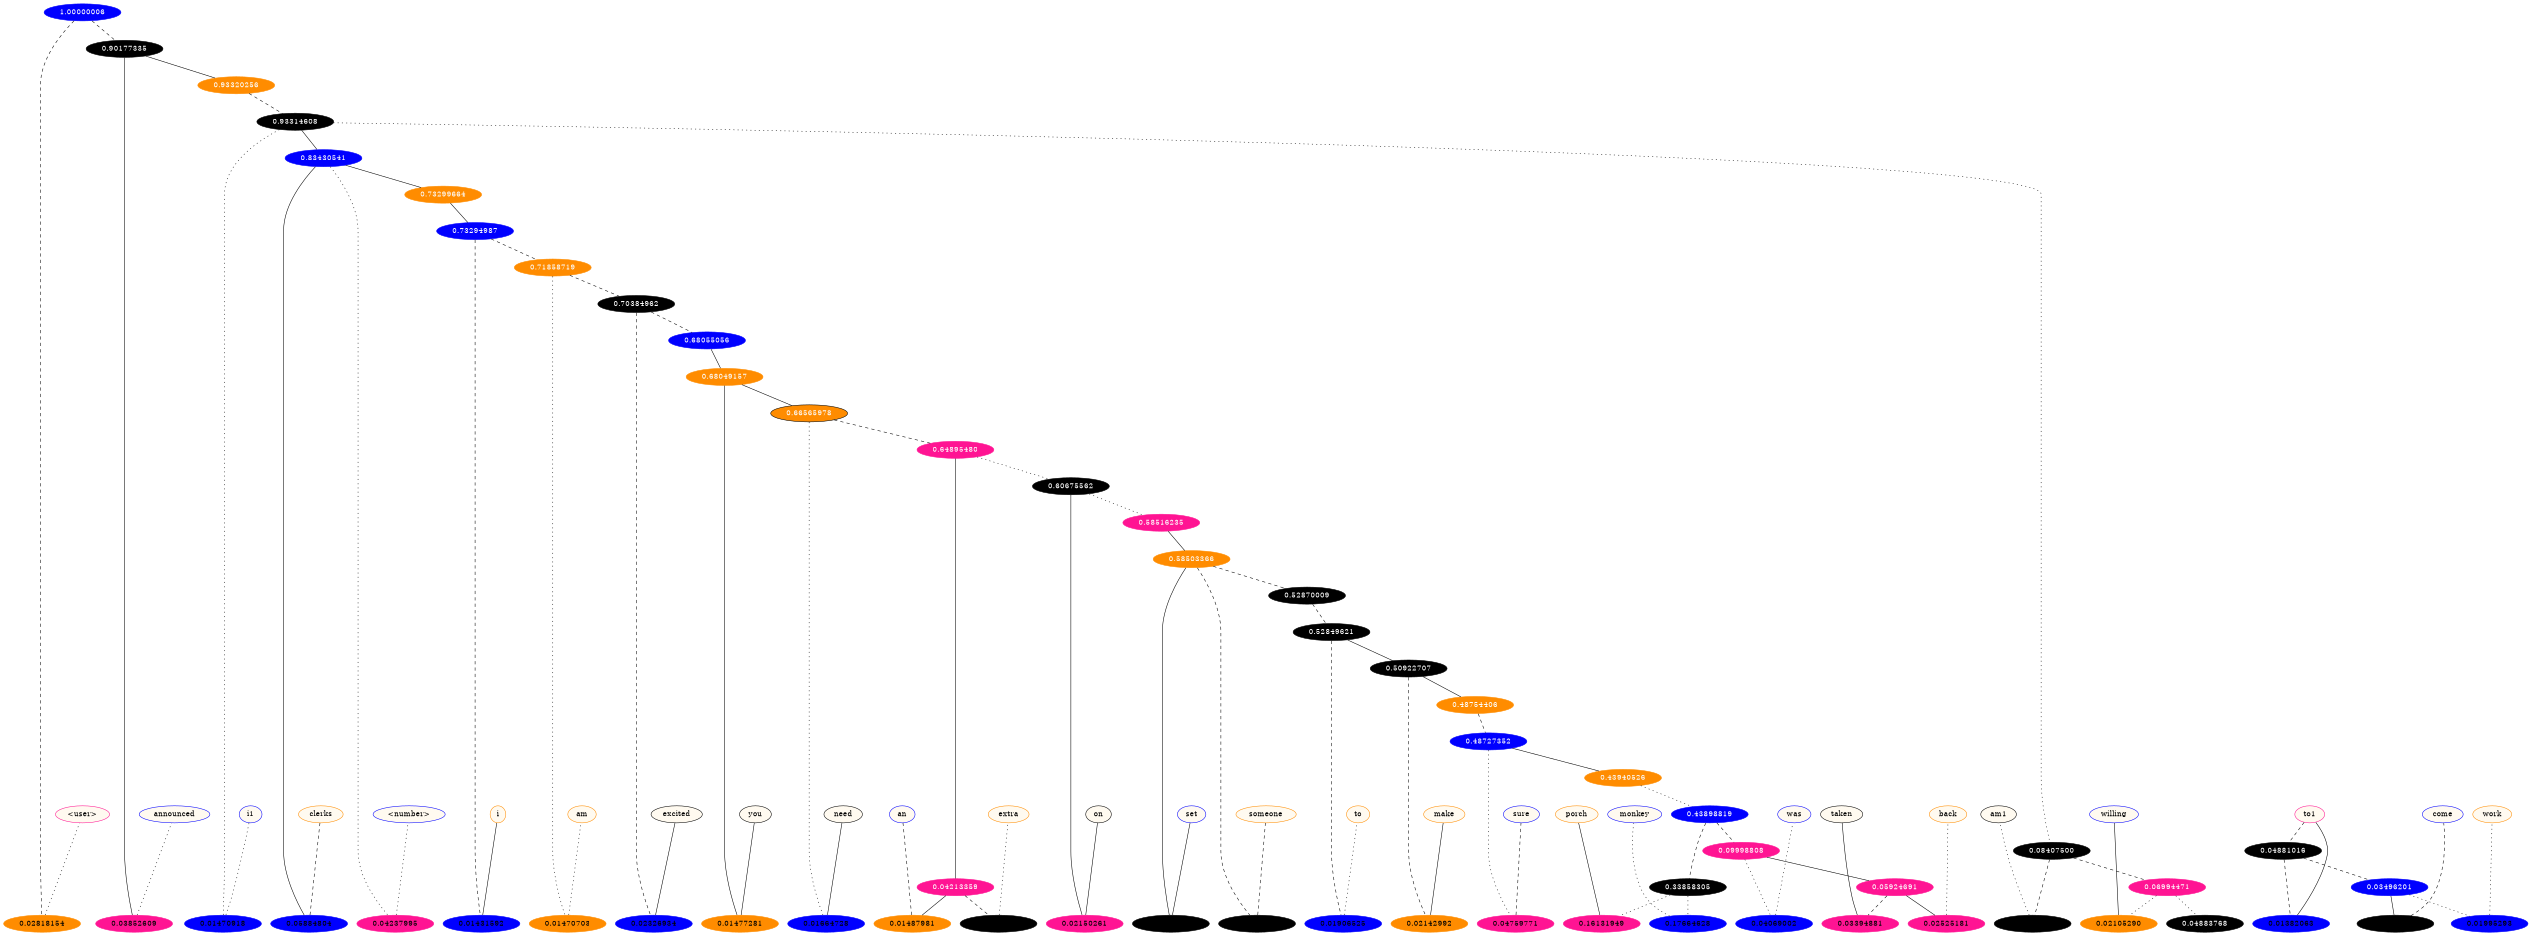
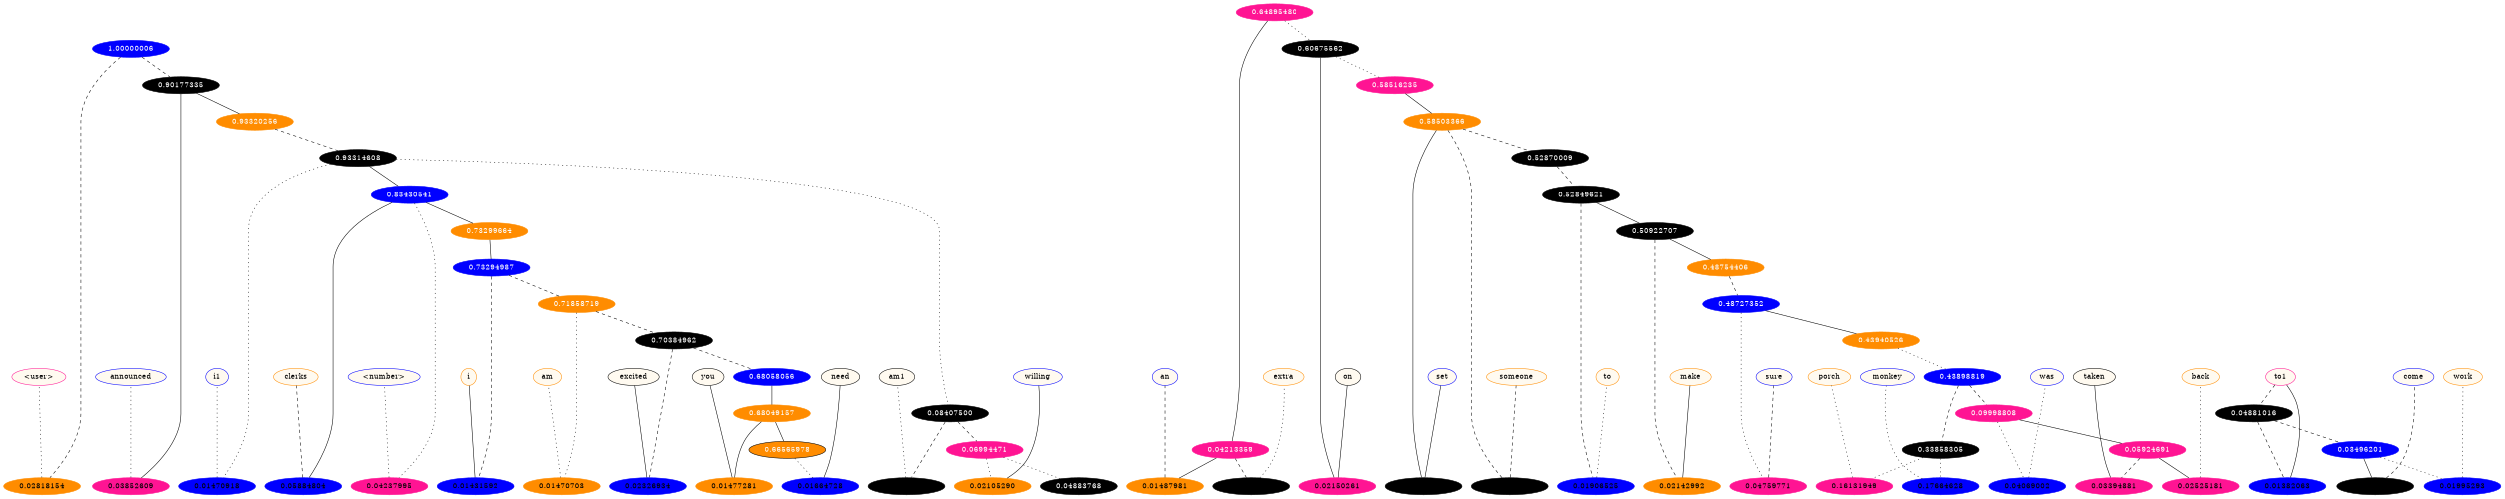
node "0.68055056": label "0.68055056" -> "0.68058056"
edge "0.66565978" -- "0.64895480": removed
edge "porch" -- "0.16131949": style solid -> dotted
